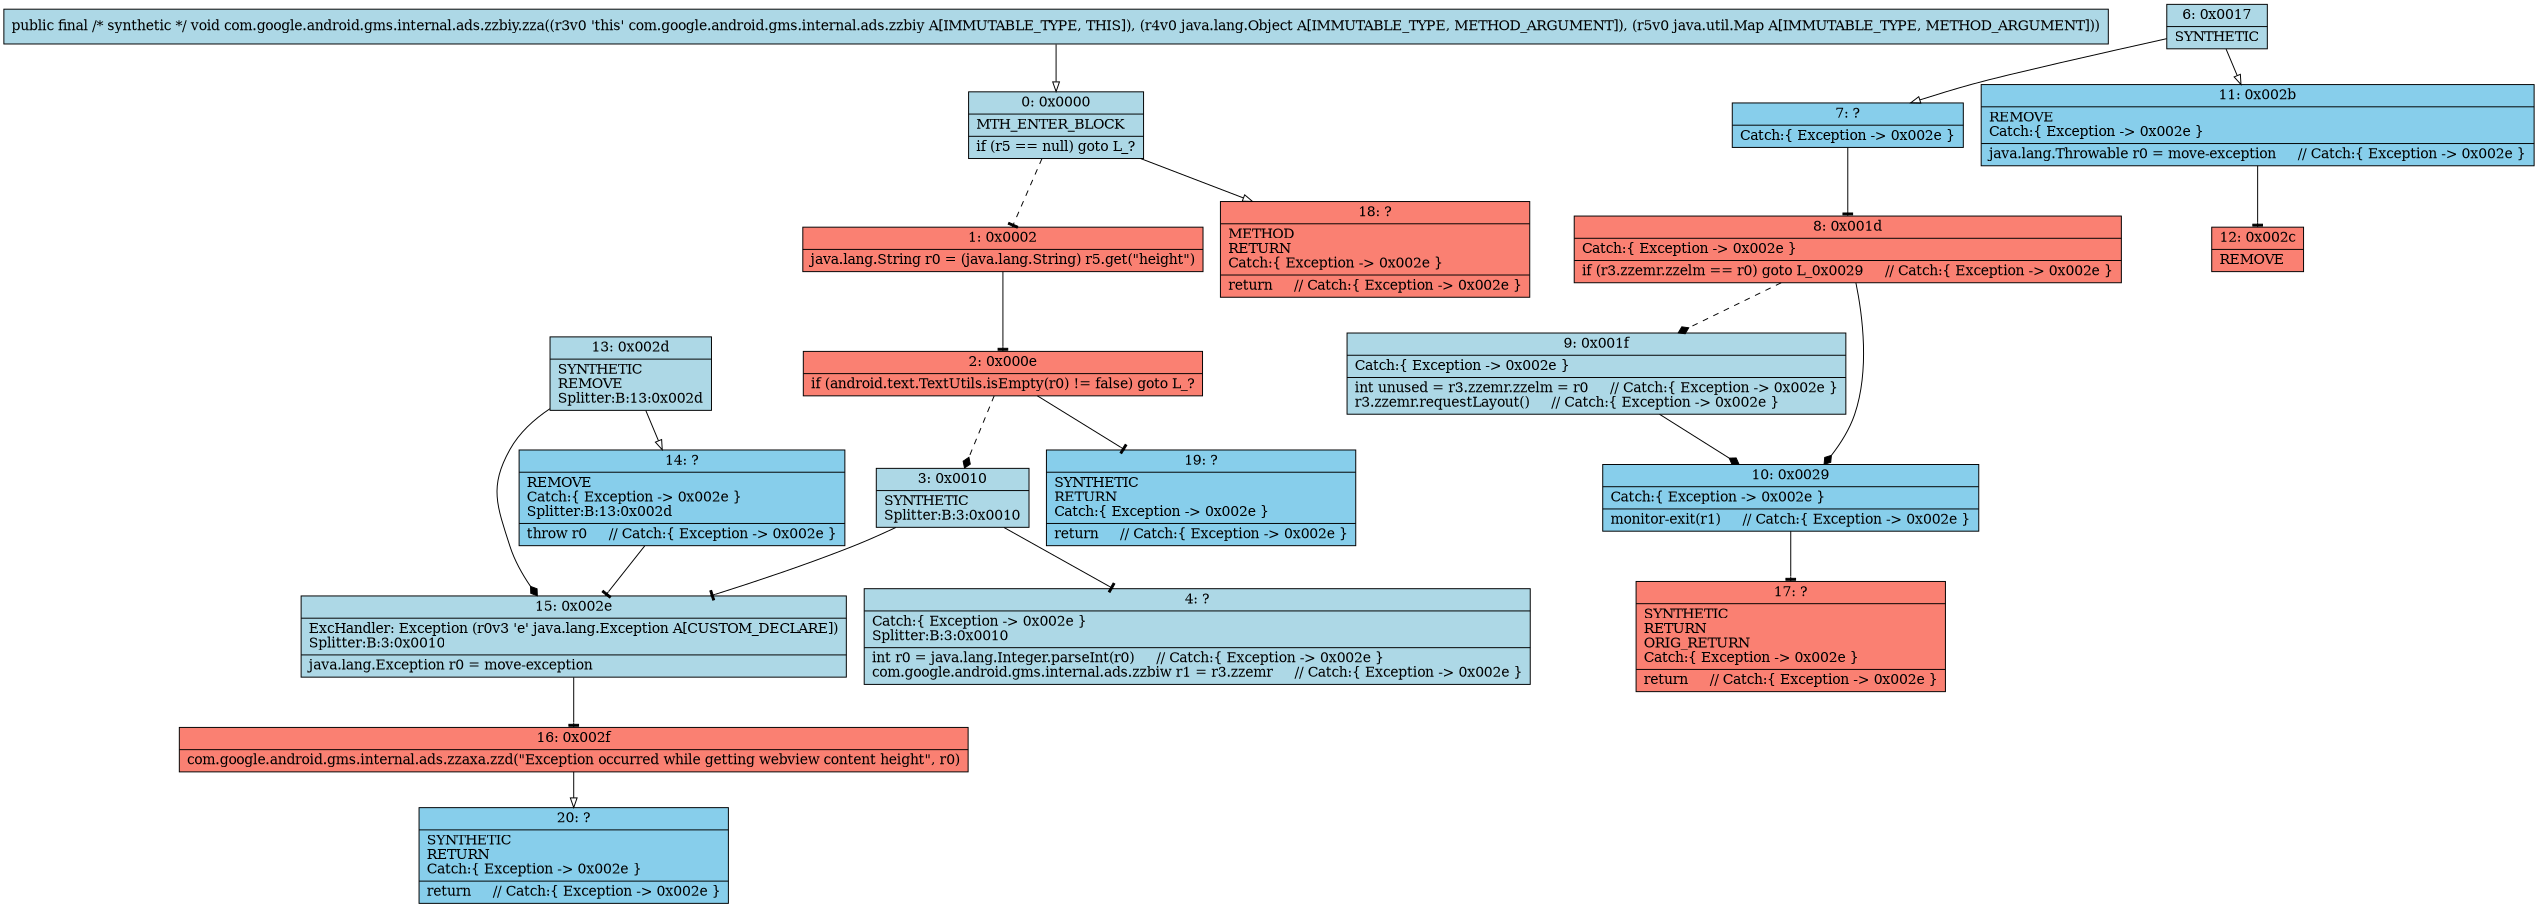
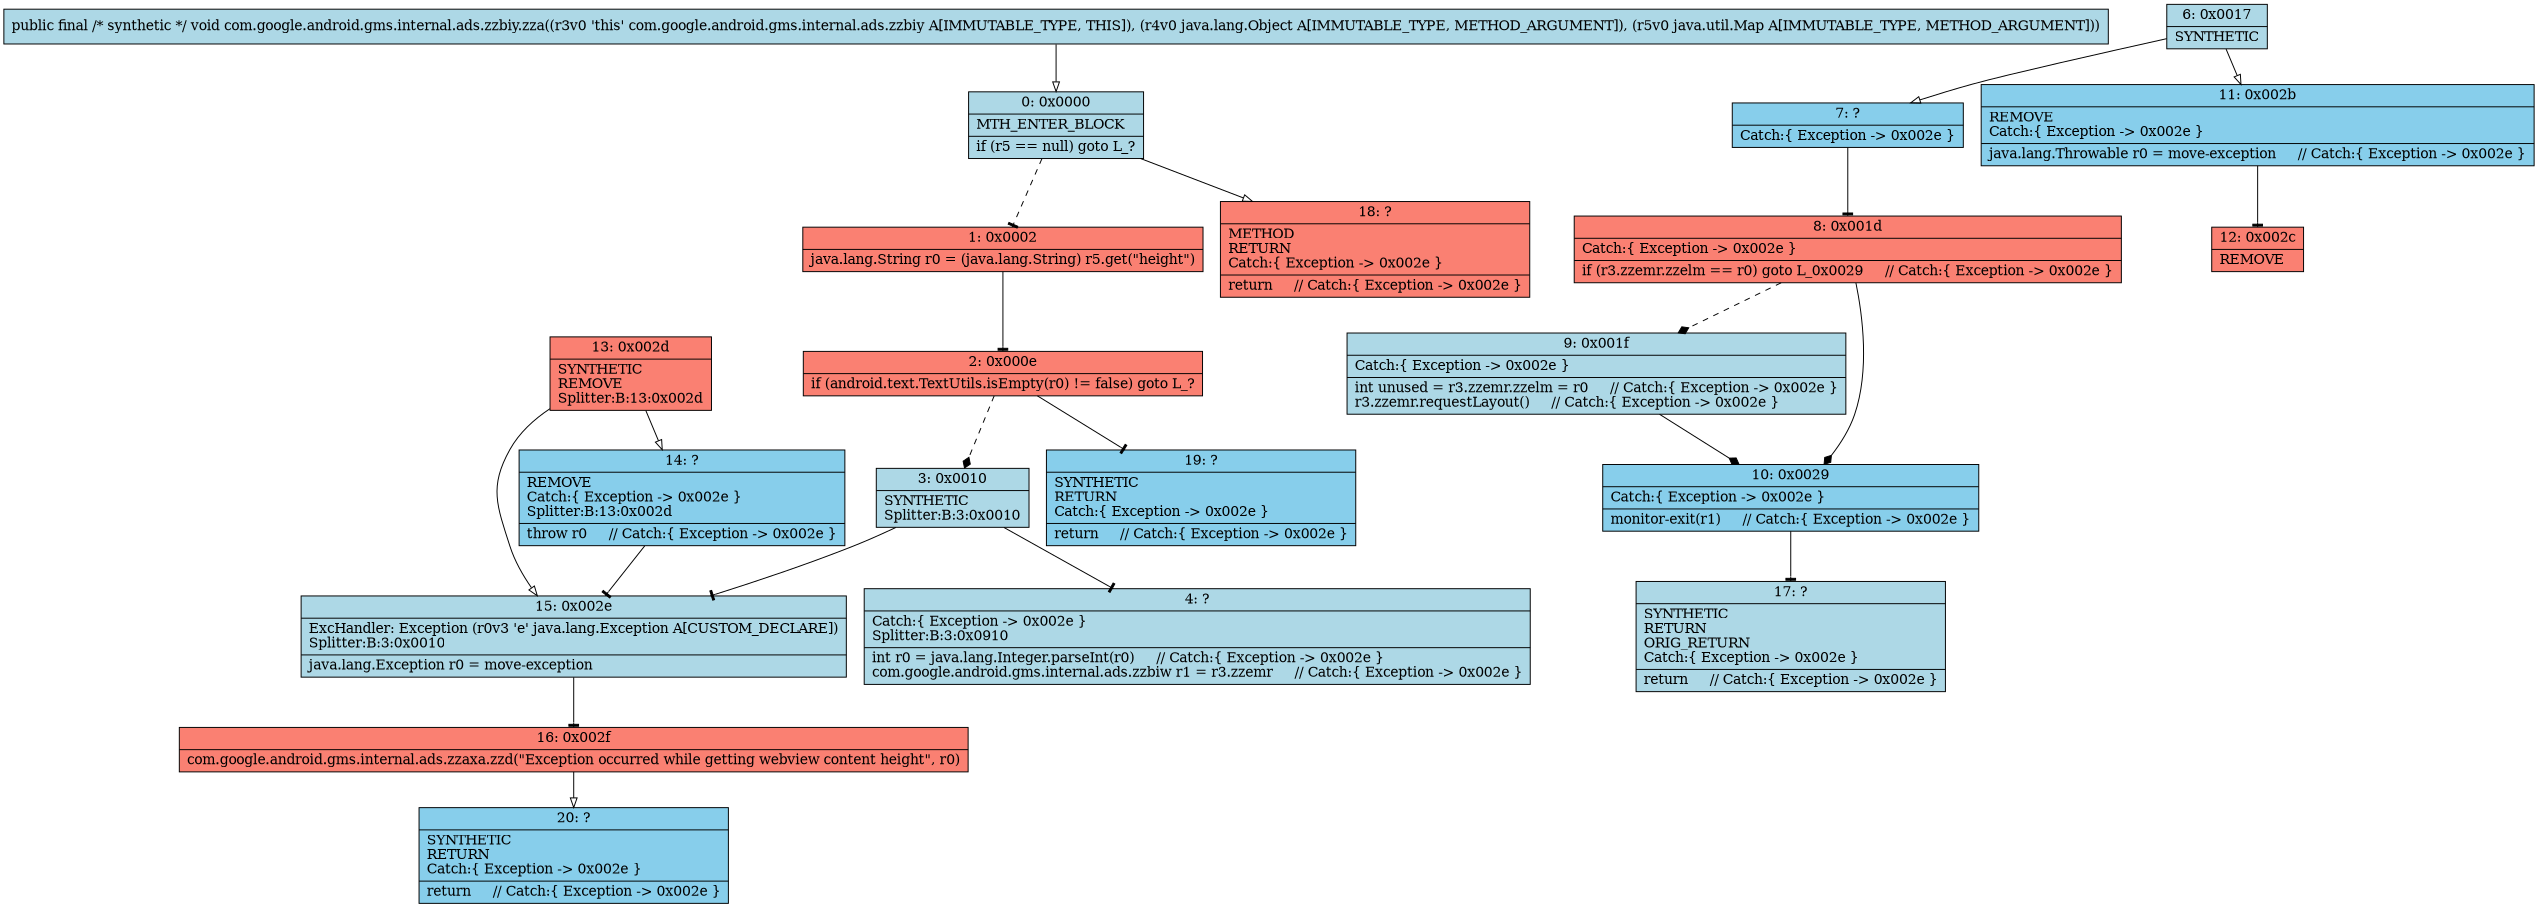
node "13: 0x002d": fillcolor lightblue -> salmon
edge "13: 0x002d" -> "15: 0x002e": arrowhead diamond -> onormal
node "4: ?": text "Splitter:B:3:0x0010" -> "Splitter:B:3:0x0910"
node "17: ?": fillcolor salmon -> lightblue
